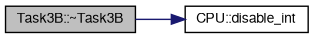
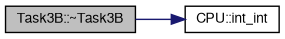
node "CPU::disable_int": label "CPU::disable_int" -> "CPU::int_int"
